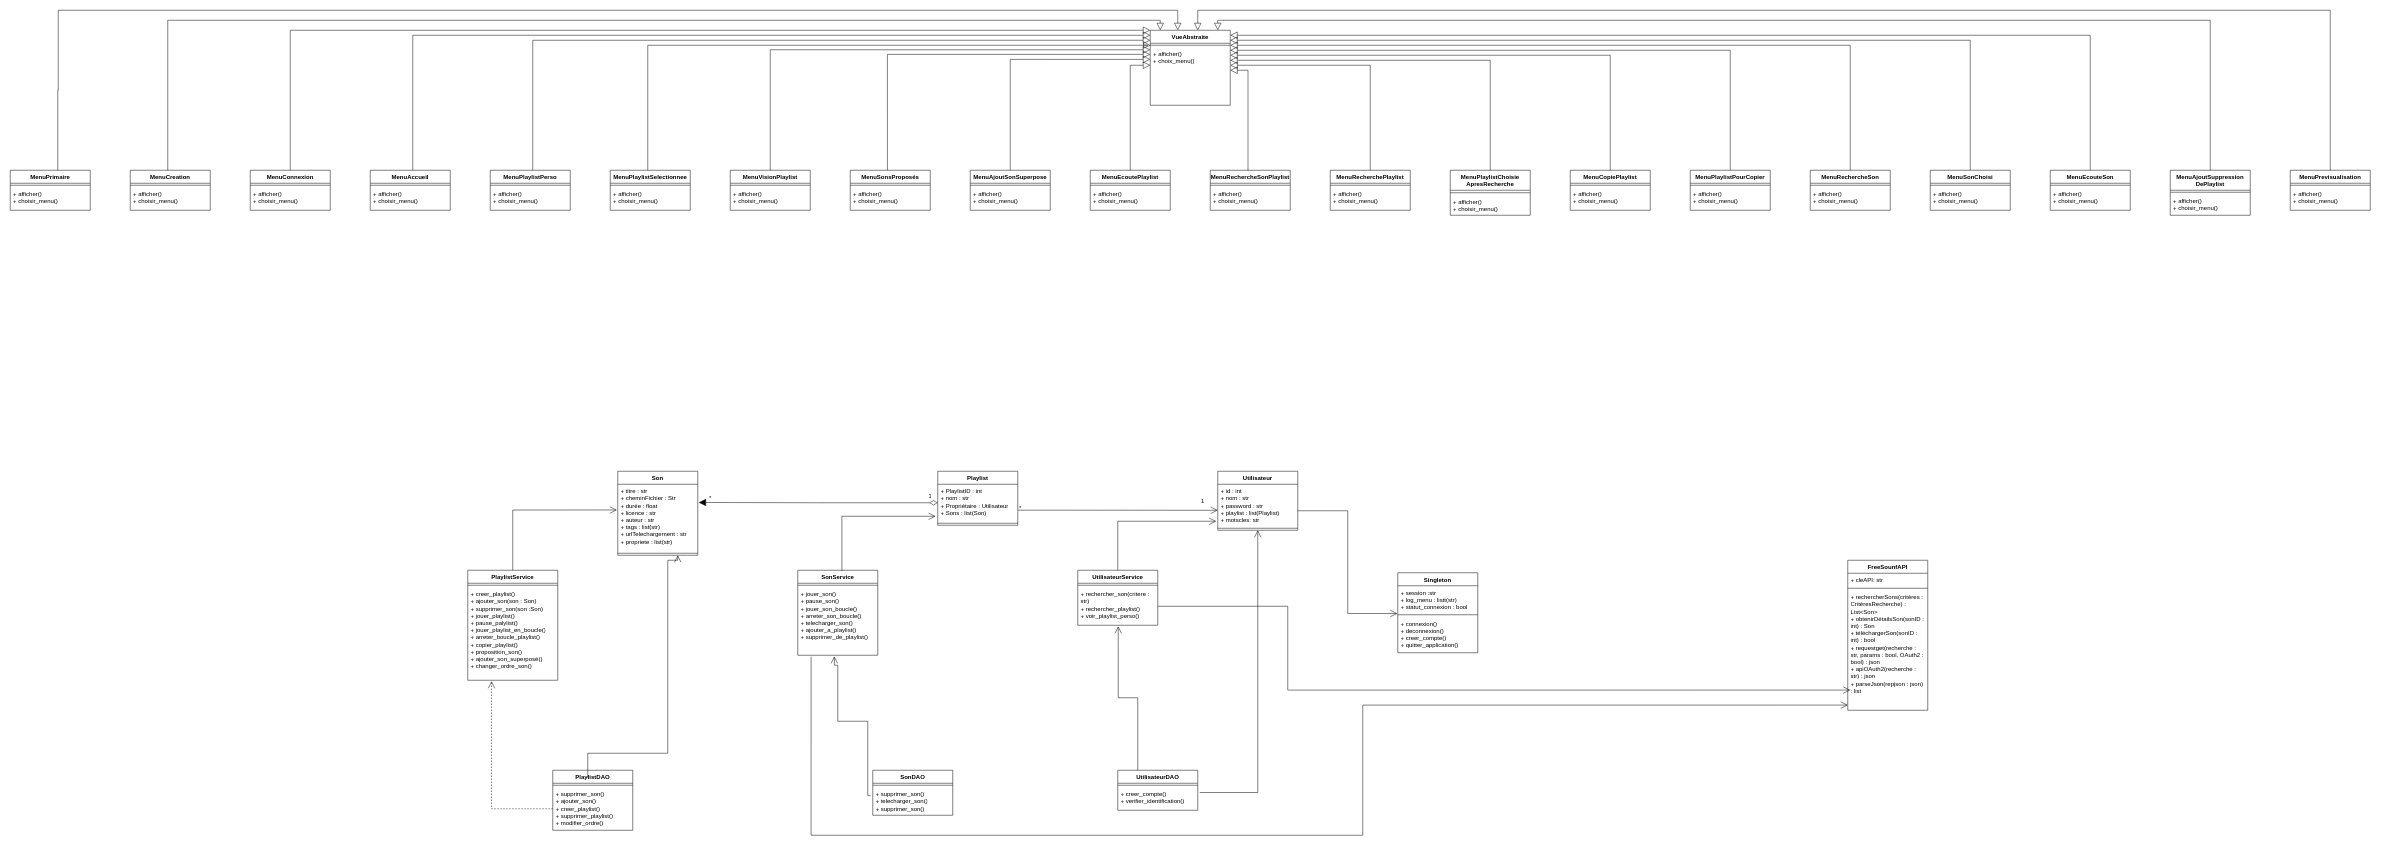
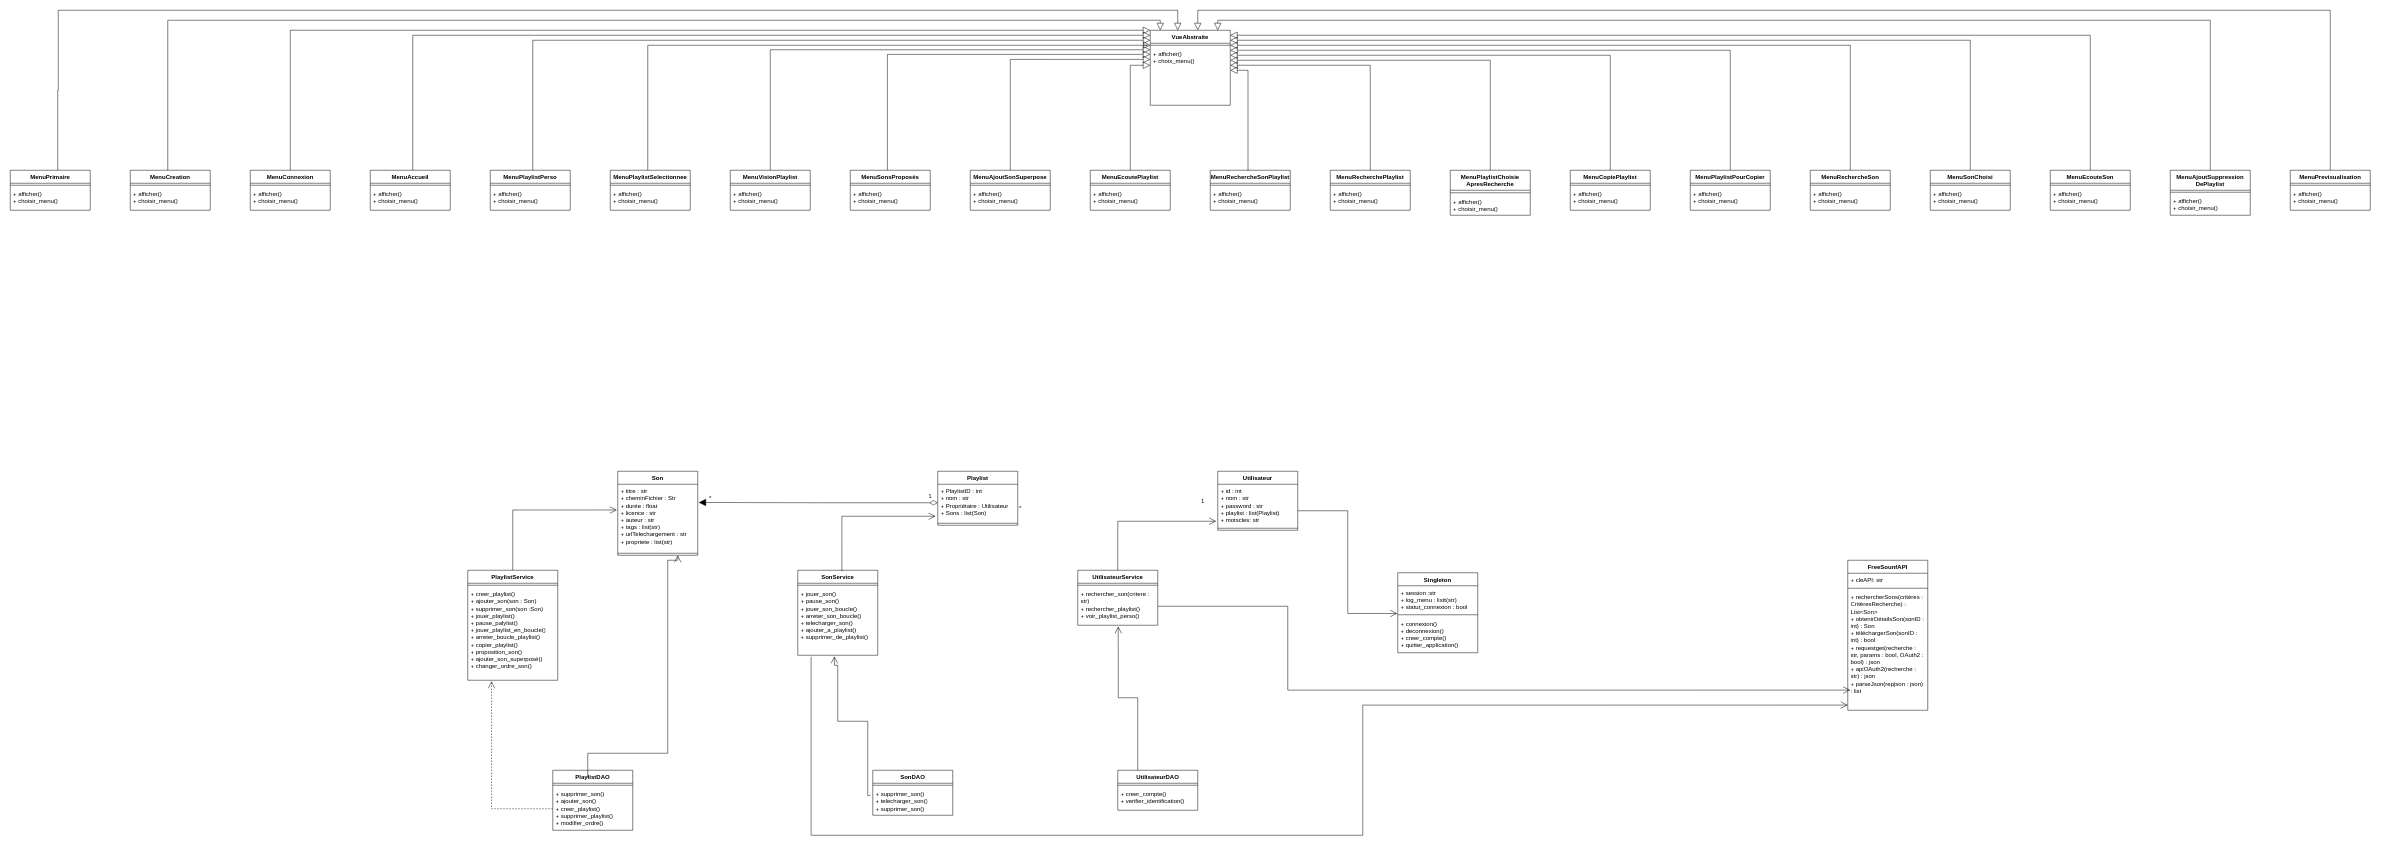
edge "+ PlaylistID : int + nom : str + Propriétaire : Utilisateur + Sons : list(Son)" -> "+ id : int + nom : str + password : str + playlist : list(Playlist) + motscles: str": removed
edge "+ creer_compte() + verifier_identification()" -> "Utilisateur": removed
